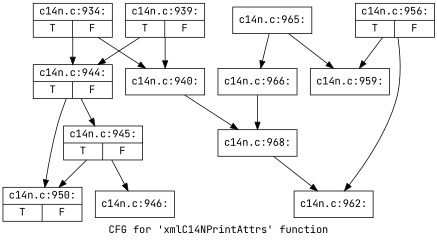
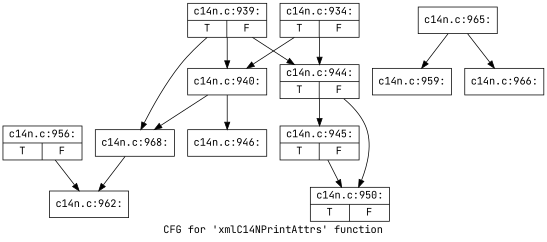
edge "c14n.c:956:" -> "c14n.c:959:": removed
edge "c14n.c:966:" -> "c14n.c:968:": now "c14n.c:939:" -> "c14n.c:968:"
edge "c14n.c:945:" -> "c14n.c:946:": now "c14n.c:940:" -> "c14n.c:946:"
